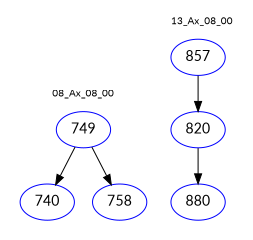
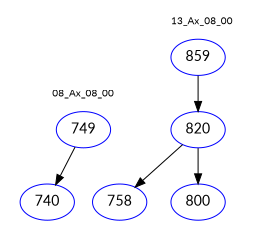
node "857": label "857" -> "859"
edge "749" -> "758": now "820" -> "758"
node "880": label "880" -> "800"
